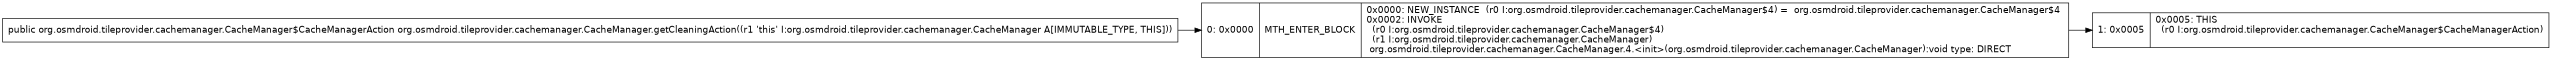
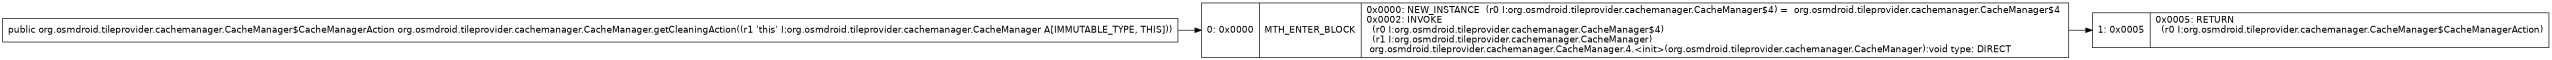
node "1: 0x0005": text "0x0005: THIS" -> "0x0005: RETURN"
